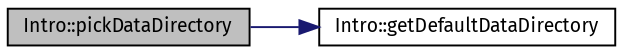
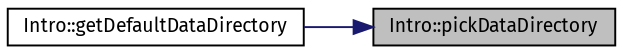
edge "Intro::pickDataDirectory" -> "Intro::getDefaultDataDirectory": reversed
